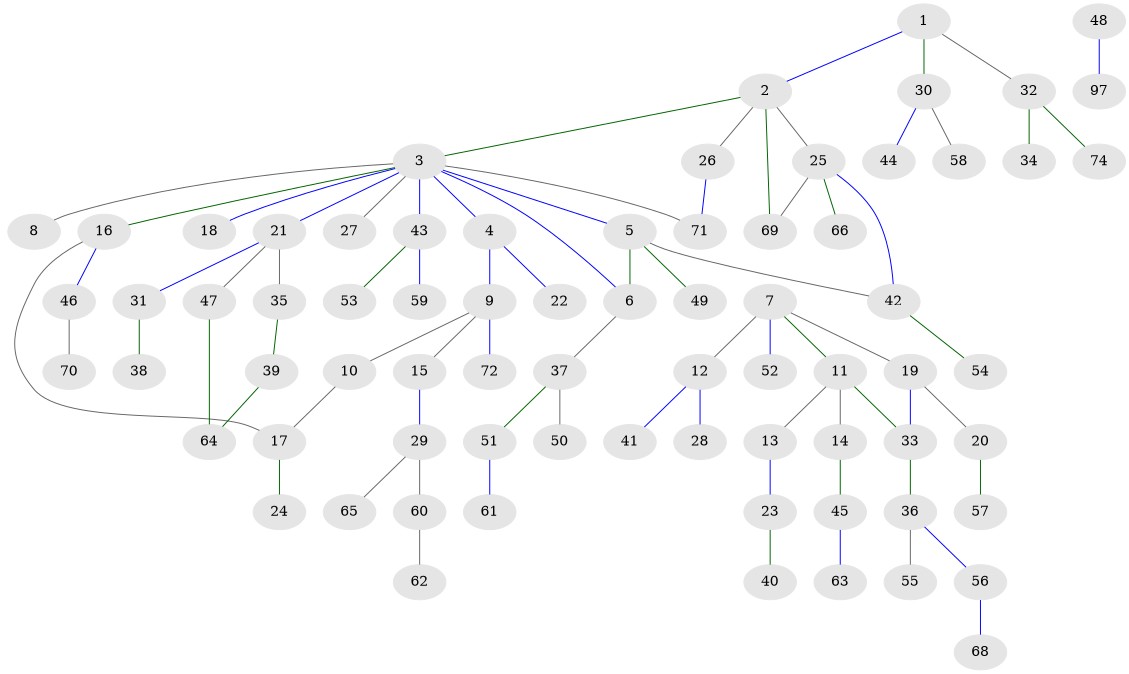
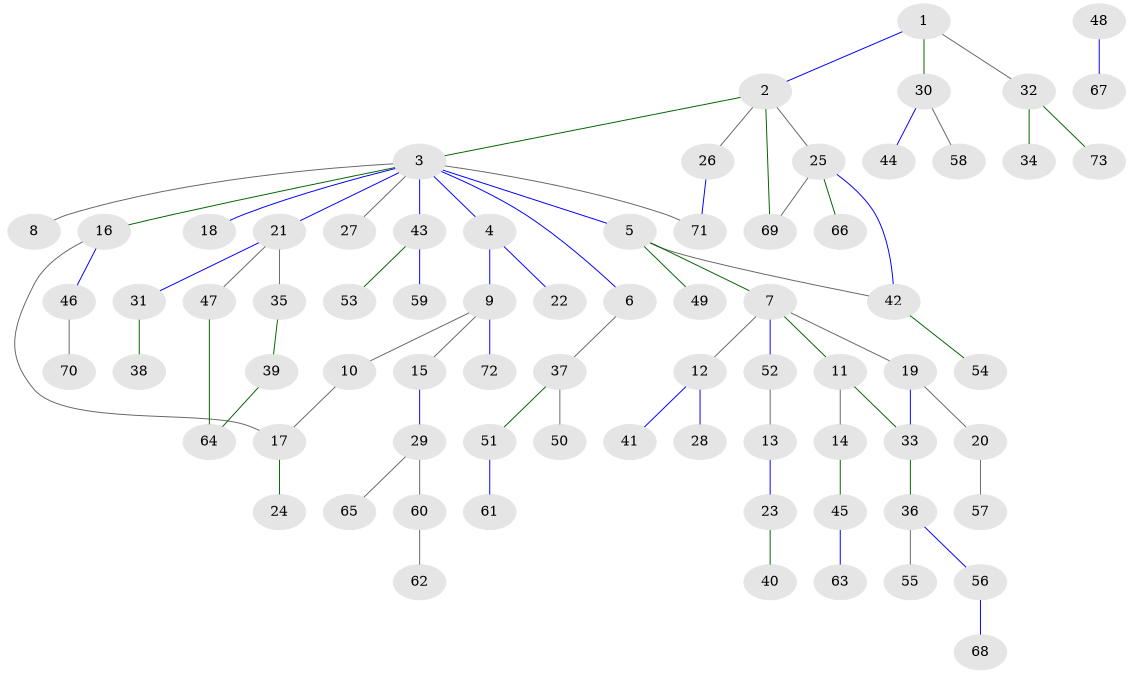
node "97": label "97" -> "67"
node "74": label "74" -> "73"
edge "5" -- "6": now "5" -- "7"
edge "11" -- "13": now "52" -- "13"
edge "20" -- "57": color darkgreen -> gray40
